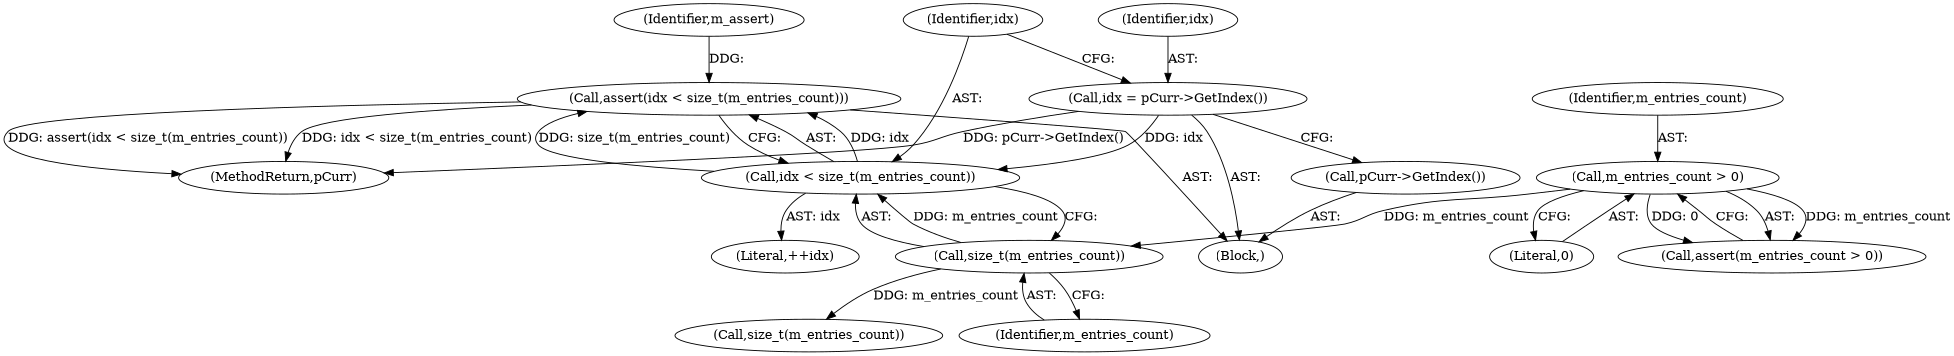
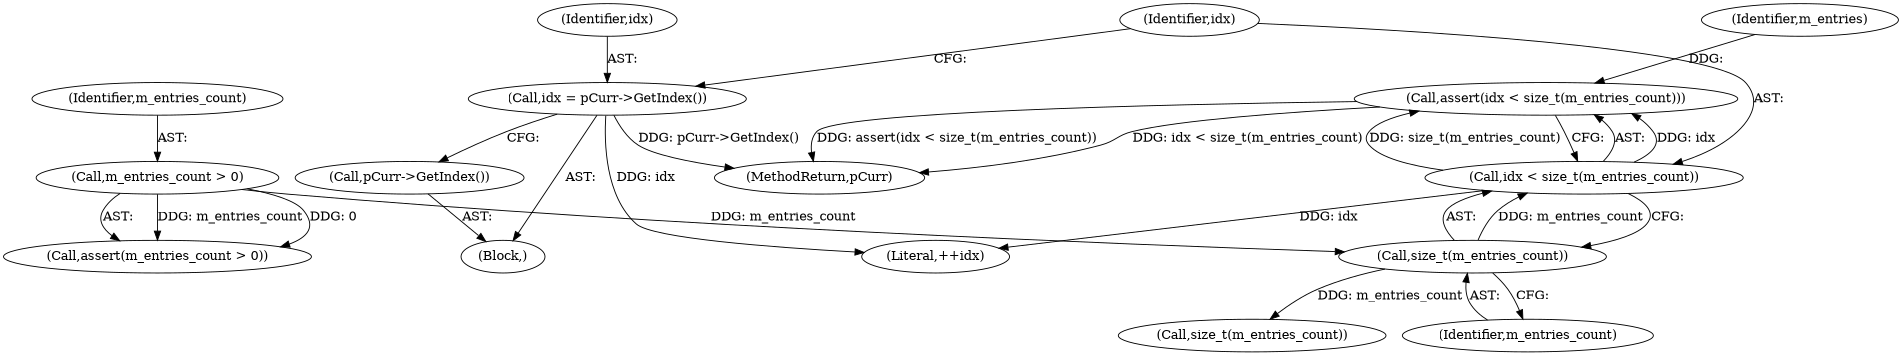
node "(Identifier,m_assert)": label "(Identifier,m_assert)" -> "(Identifier,m_entries)"
edge "(Call,assert(idx < size_t(m_entries_count)))" -> "(Block,)": removed, label "AST:"
edge "(Call,idx = pCurr->GetIndex())" -> "(Call,idx < size_t(m_entries_count))": now "(Call,idx = pCurr->GetIndex())" -> "(Literal,++idx)"
edge "(Call,idx < size_t(m_entries_count))" -> "(Literal,++idx)": label "AST: idx" -> "DDG: idx"
edge "(Call,assert(m_entries_count > 0))" -> "(Call,m_entries_count > 0)": removed, label "CFG:"
node "(Literal,0)": removed
